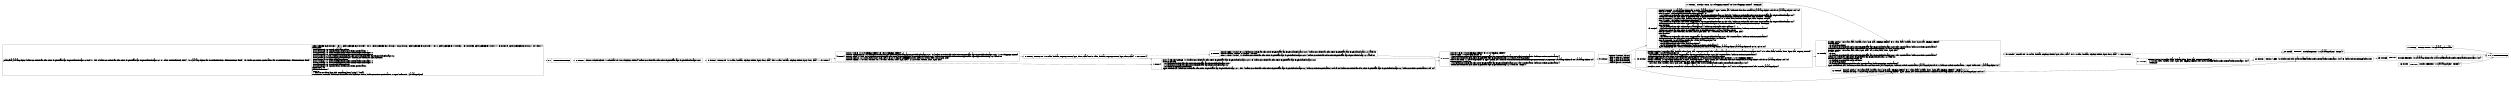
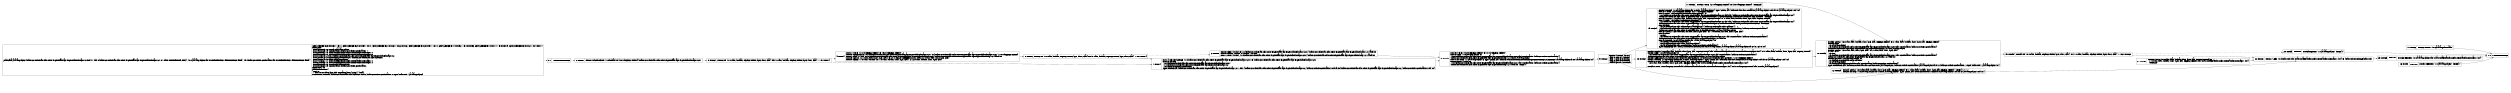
edge "19: 0x005d" -> "21: 0x0060": now "19: 0x005d" -> "22: 0x0061"
